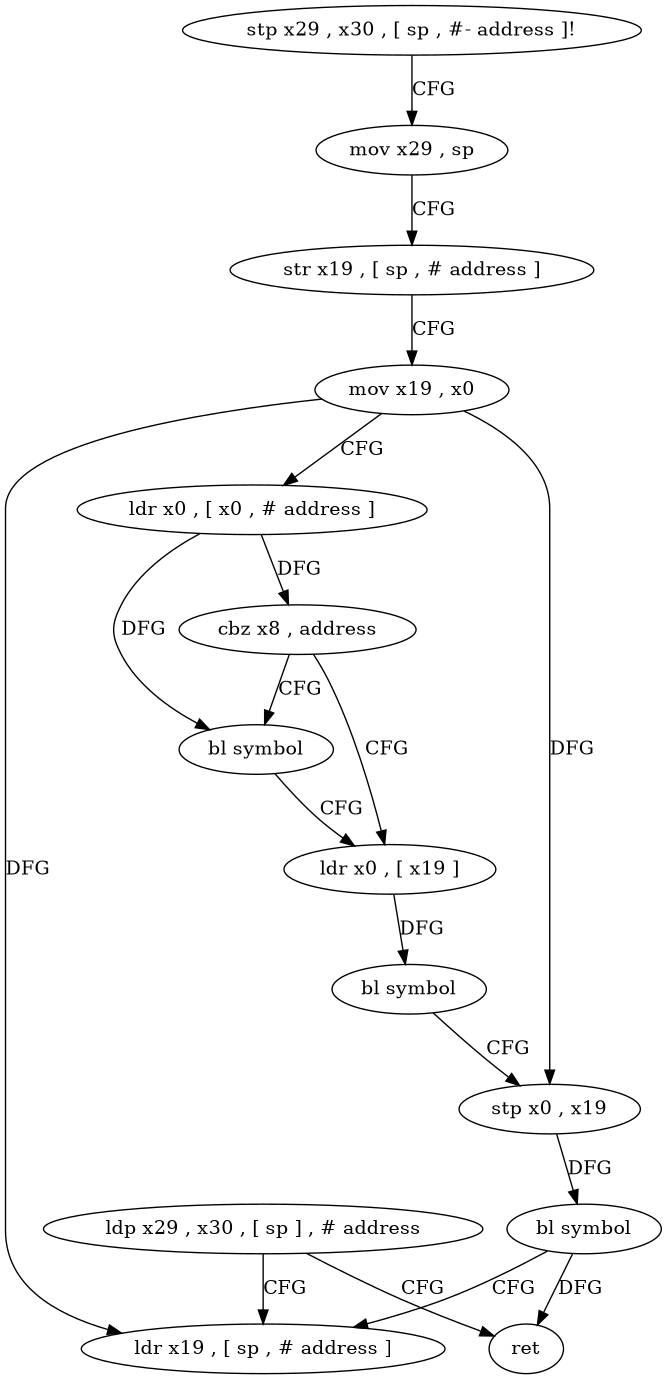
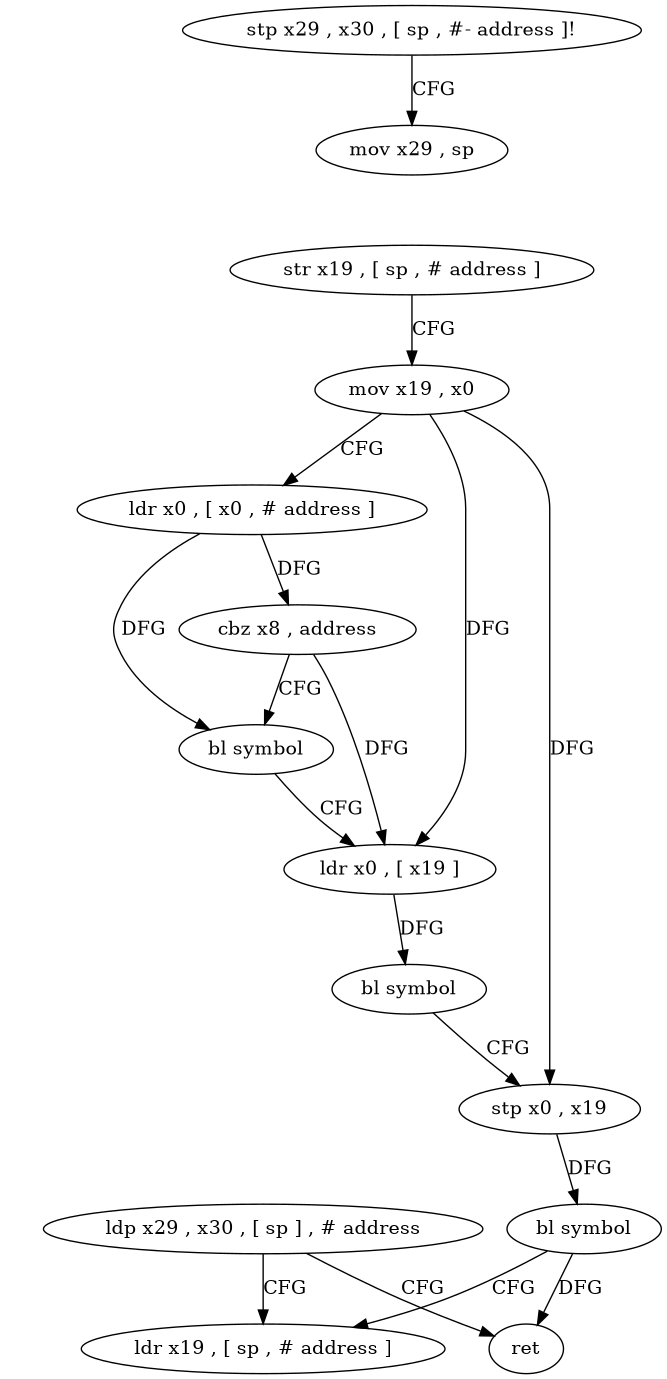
edge "mov x29 , sp" -> "str x19 , [ sp , # address ]": removed, label "CFG"
edge "cbz x8 , address" -> "ldr x0 , [ x19 ]": label "CFG" -> "DFG"
edge "mov x19 , x0" -> "ldr x19 , [ sp , # address ]": now "mov x19 , x0" -> "ldr x0 , [ x19 ]"
